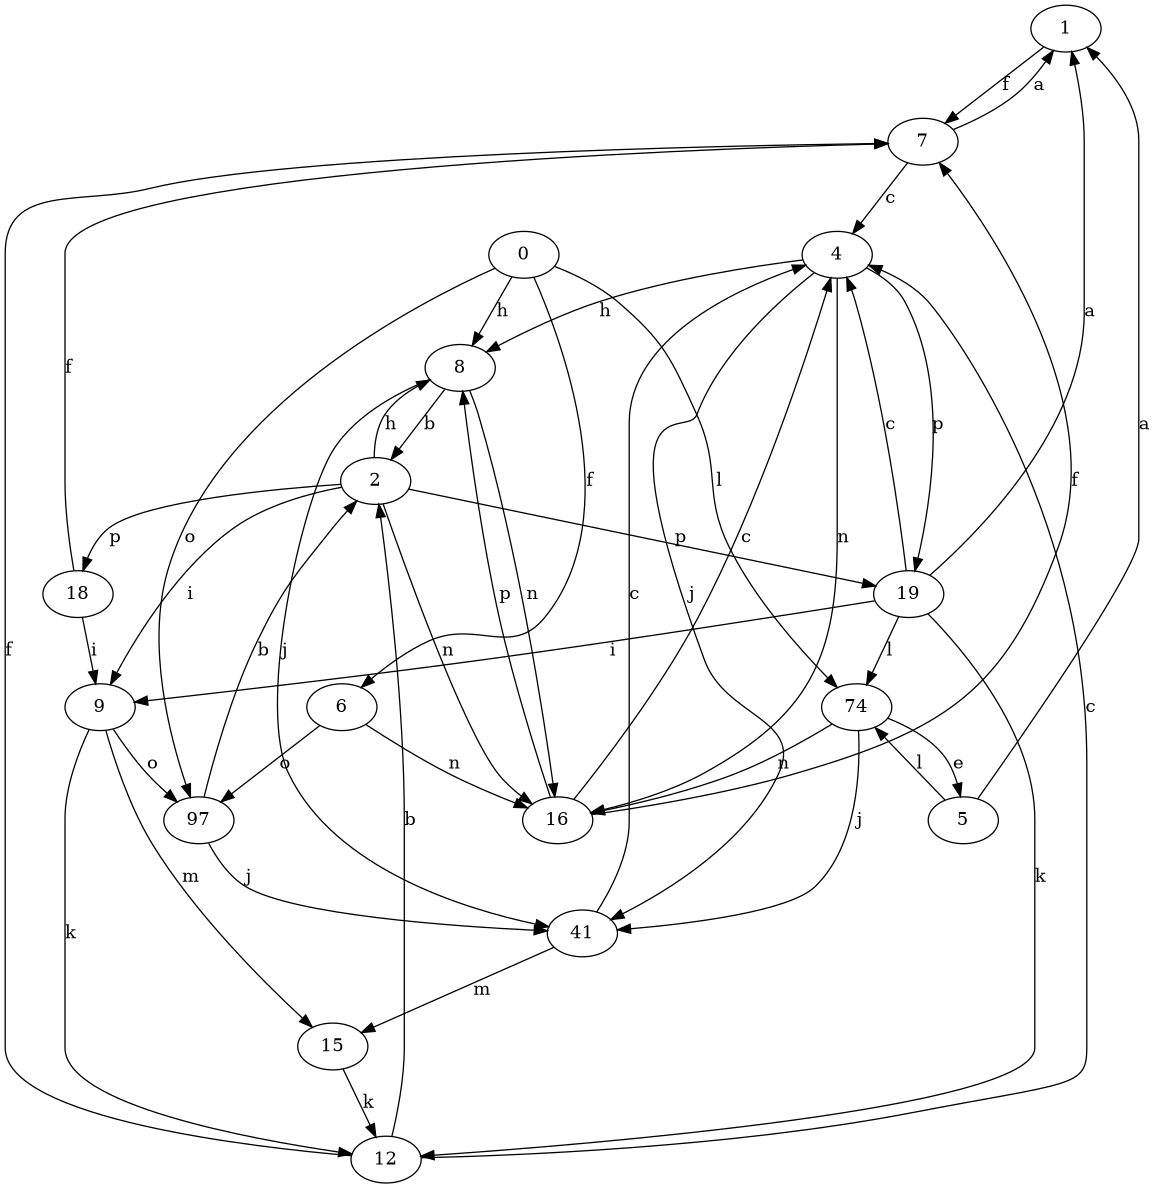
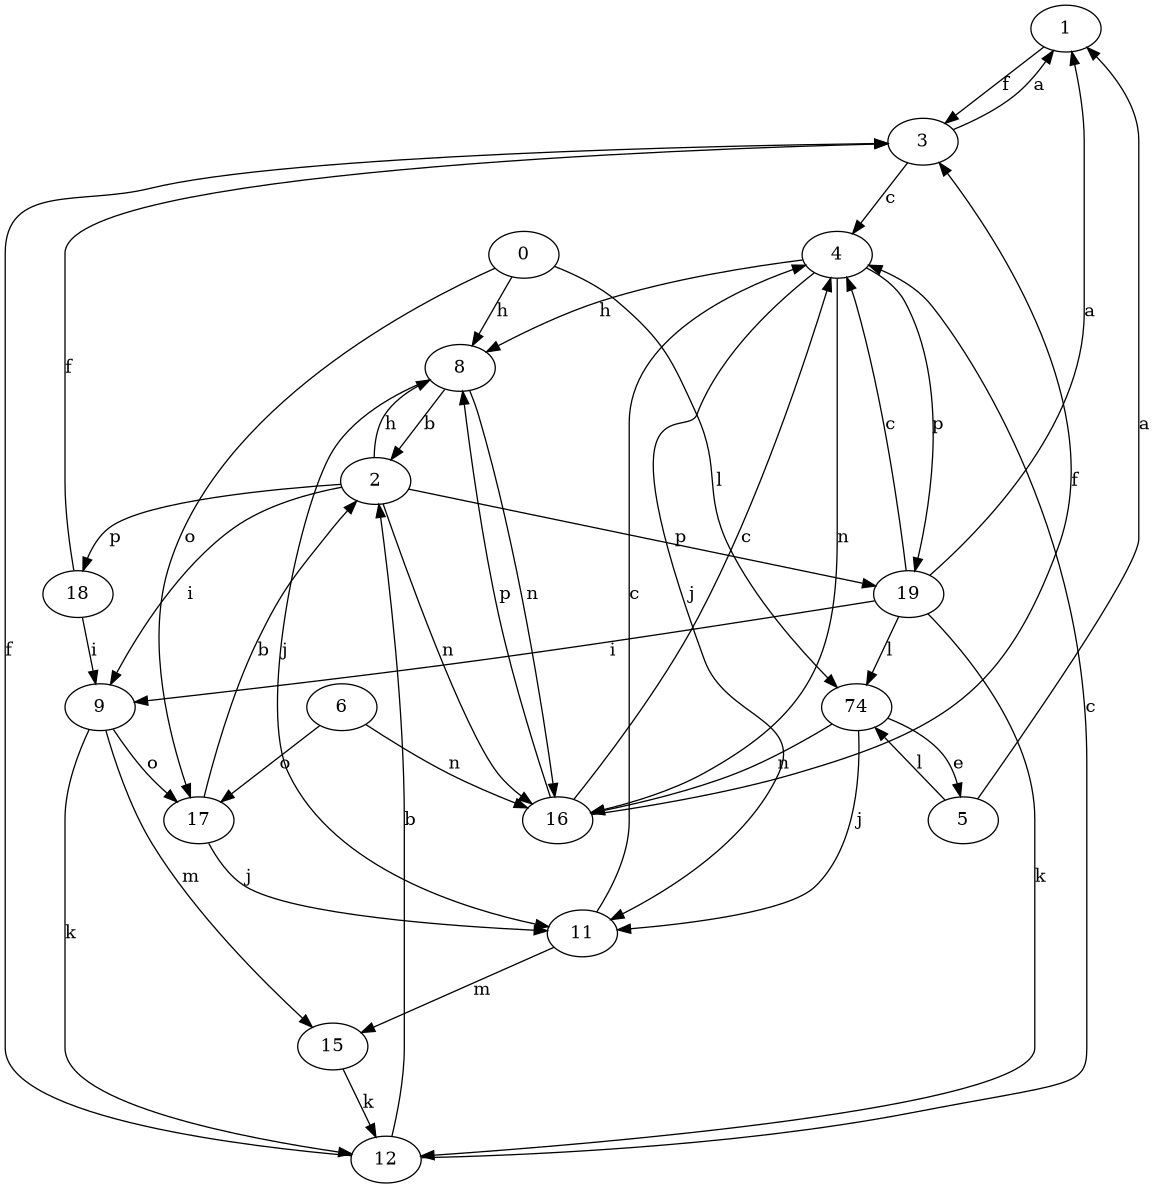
node "7": label "7" -> "3"
edge "0" -> "6": removed, label "f"
node "97": label "97" -> "17"
node "41": label "41" -> "11"
